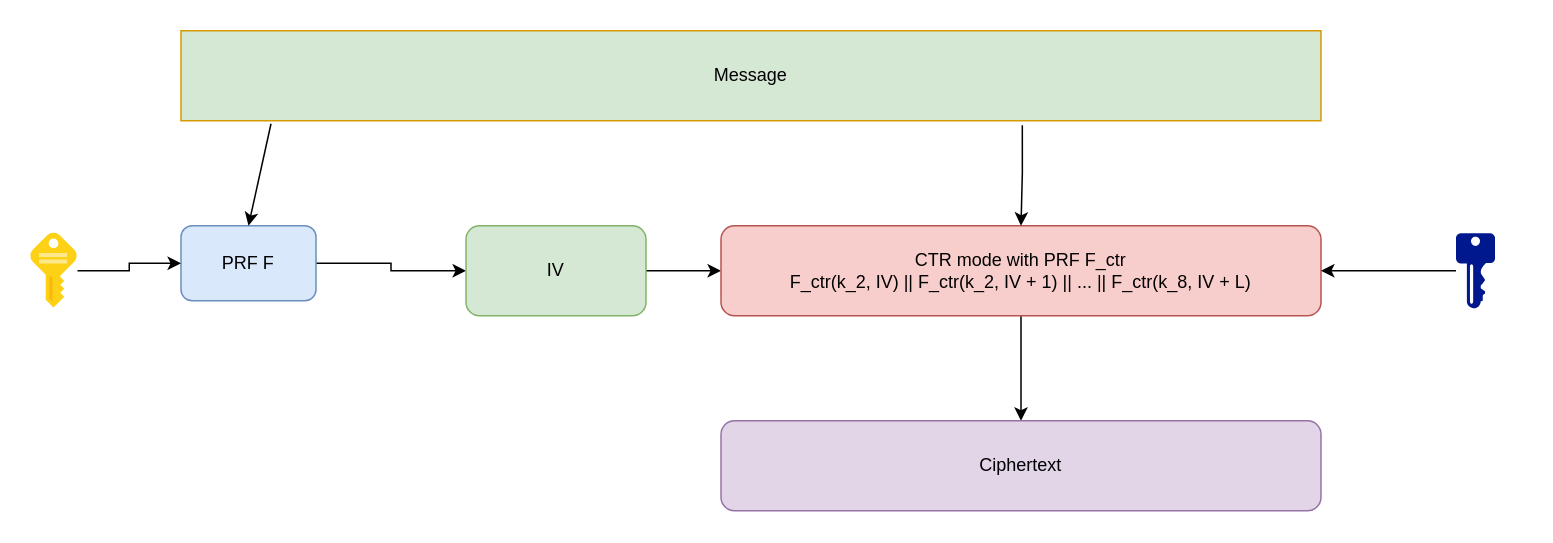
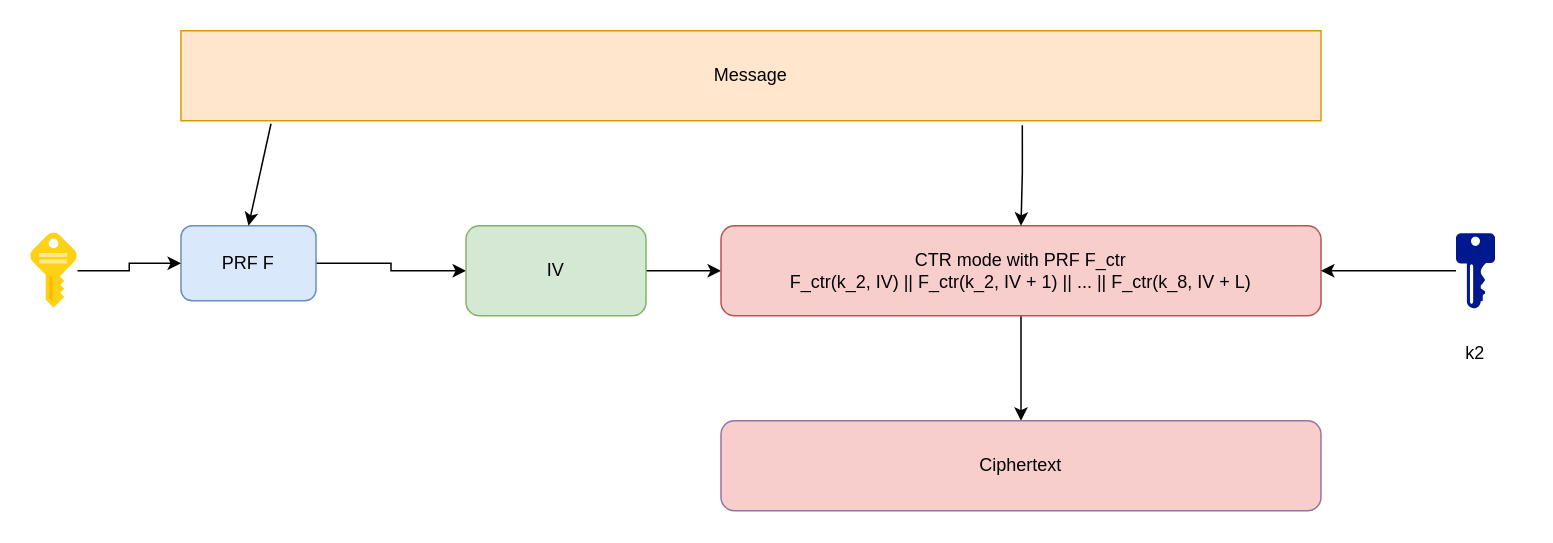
node "Message": fillcolor #d5e8d4 -> #ffe6cc
node "k2": added
node "Ciphertext": fillcolor #e1d5e7 -> #f8cecc
